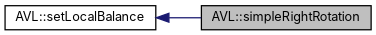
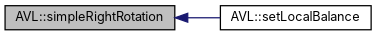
edge "AVL::simpleRightRotation" -> "AVL::setLocalBalance": reversed
